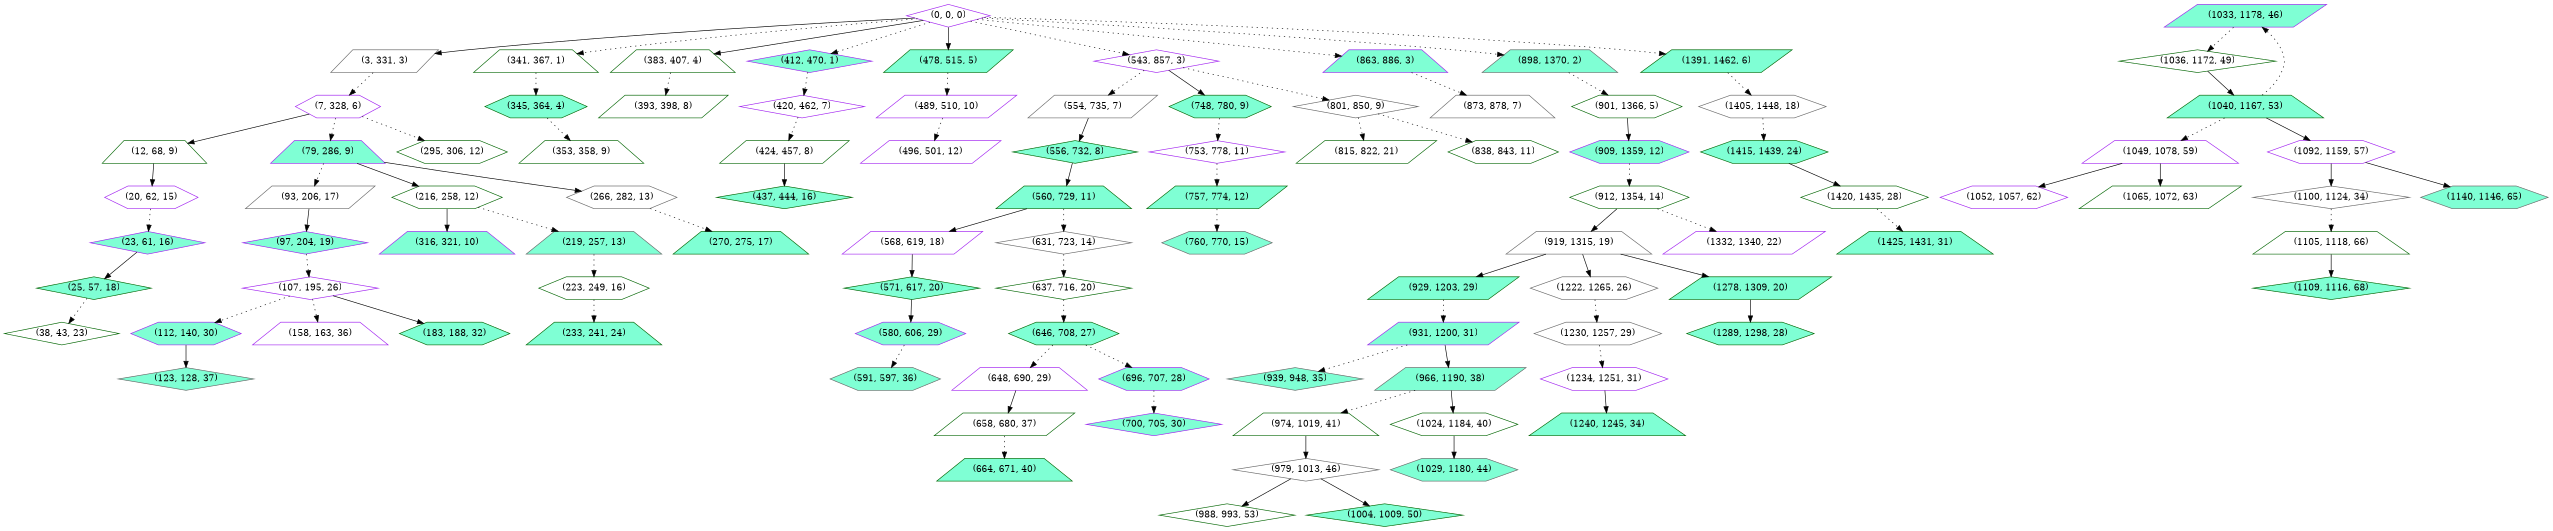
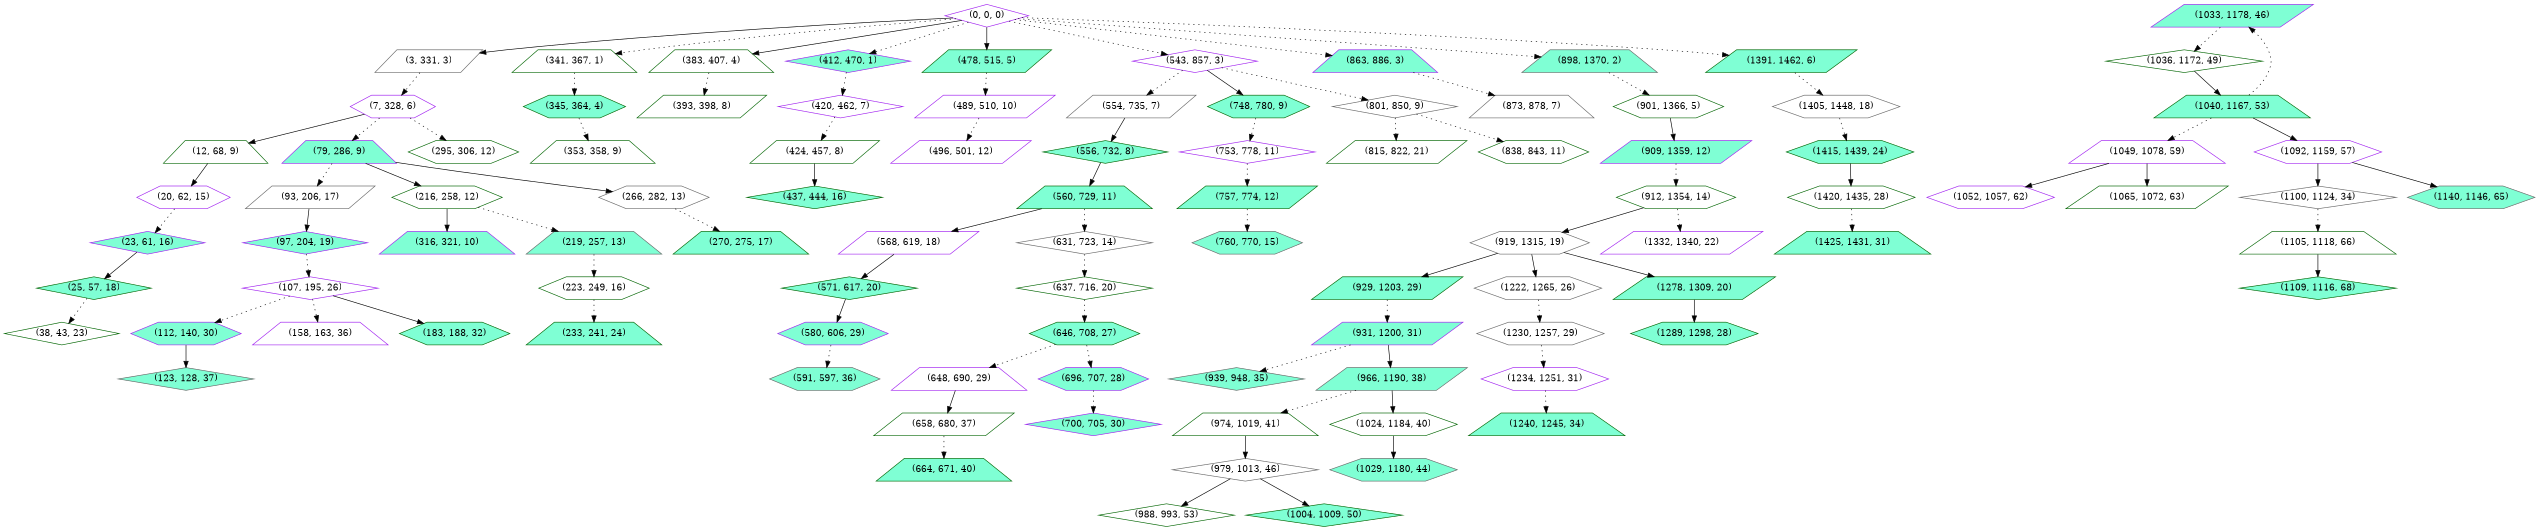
node "(909, 1359, 12)": shape hexagon -> parallelogram
node "(919, 1315, 19)": shape trapezium -> hexagon
edge "(1234, 1251, 31)" -> "(1240, 1245, 34)": style solid -> dotted
